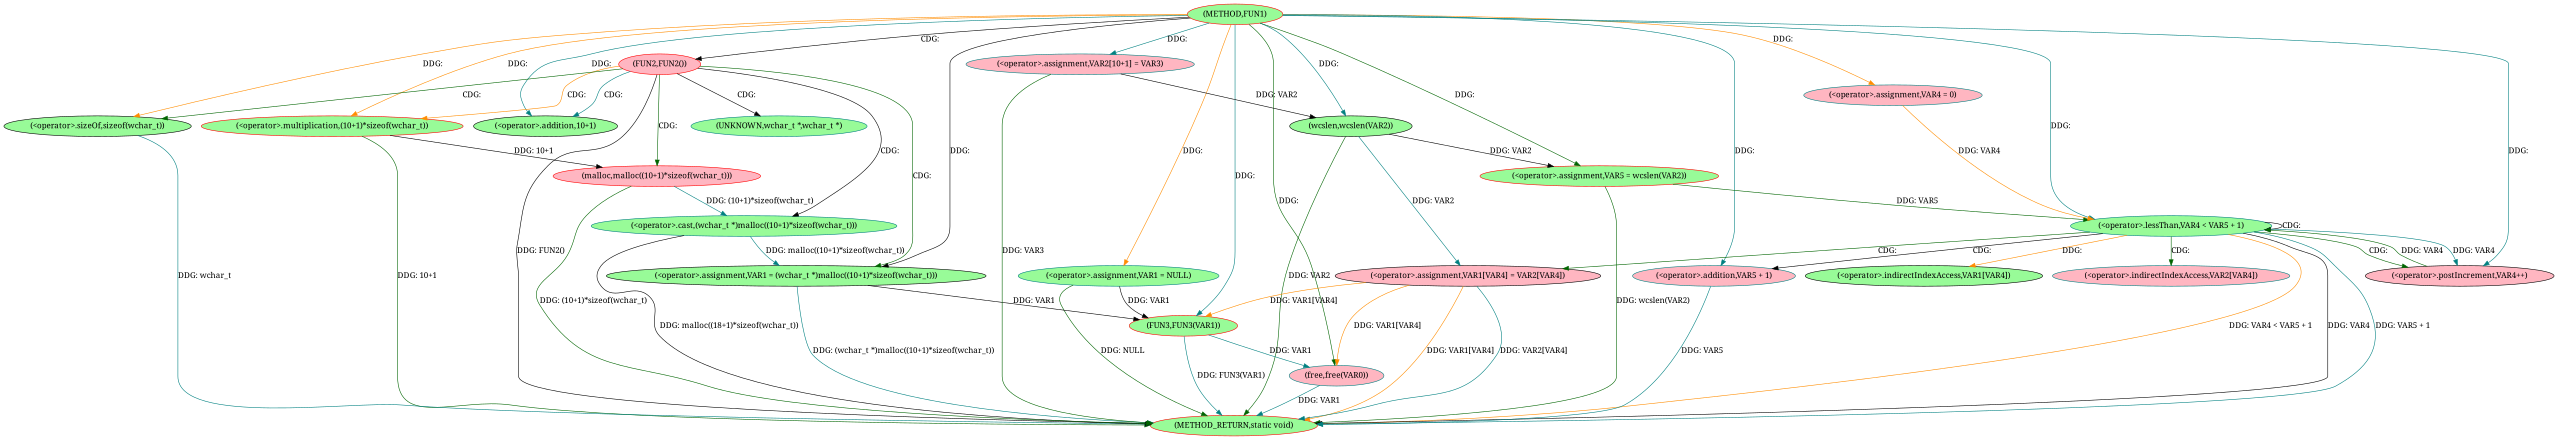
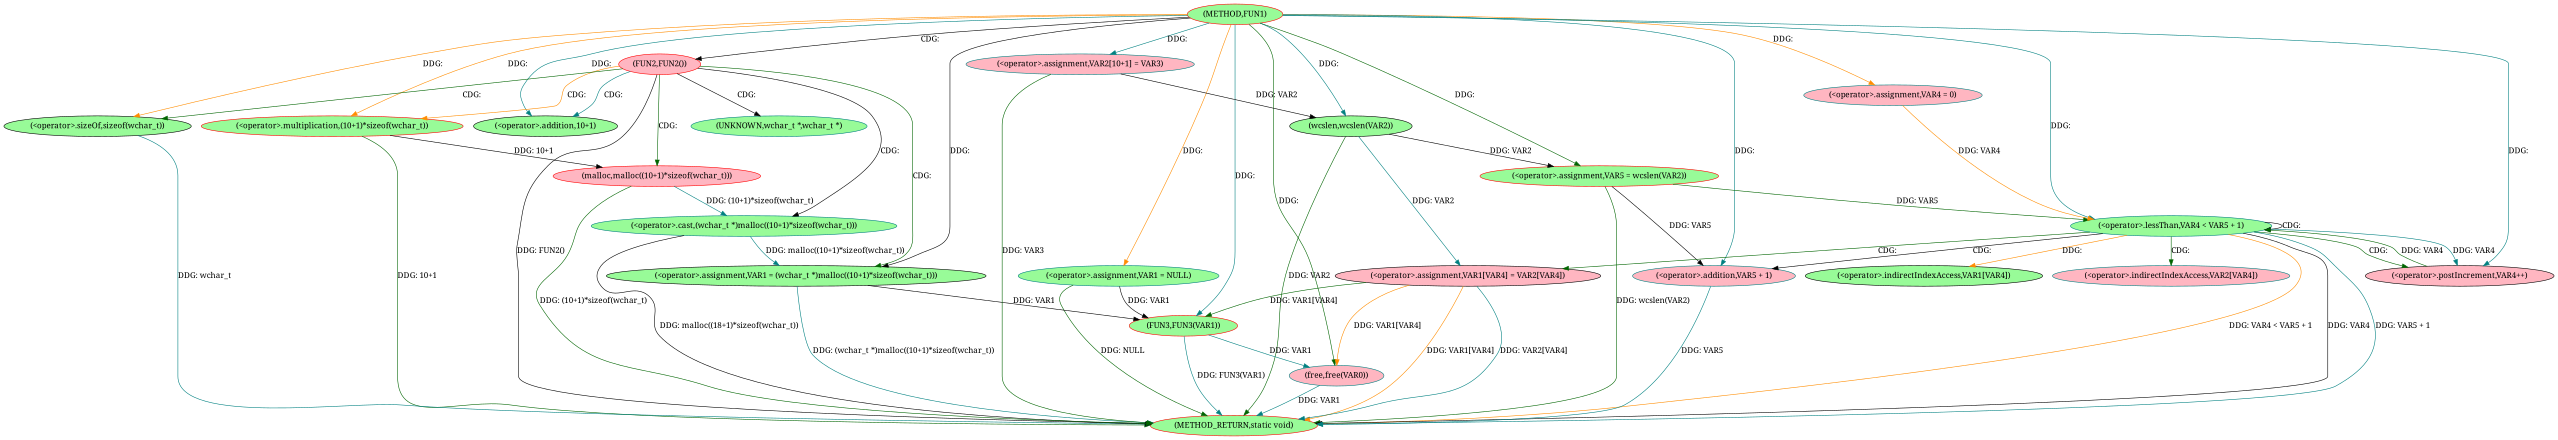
edge "(<operator>.assignment,VAR5 = wcslen(VAR2))" -> "(<operator>.addition,VAR5 + 1)": added, label "DDG: VAR5"
edge "(<operator>.assignment,VAR1[VAR4] = VAR2[VAR4])" -> "(FUN3,FUN3(VAR1))": color darkorange -> darkgreen
